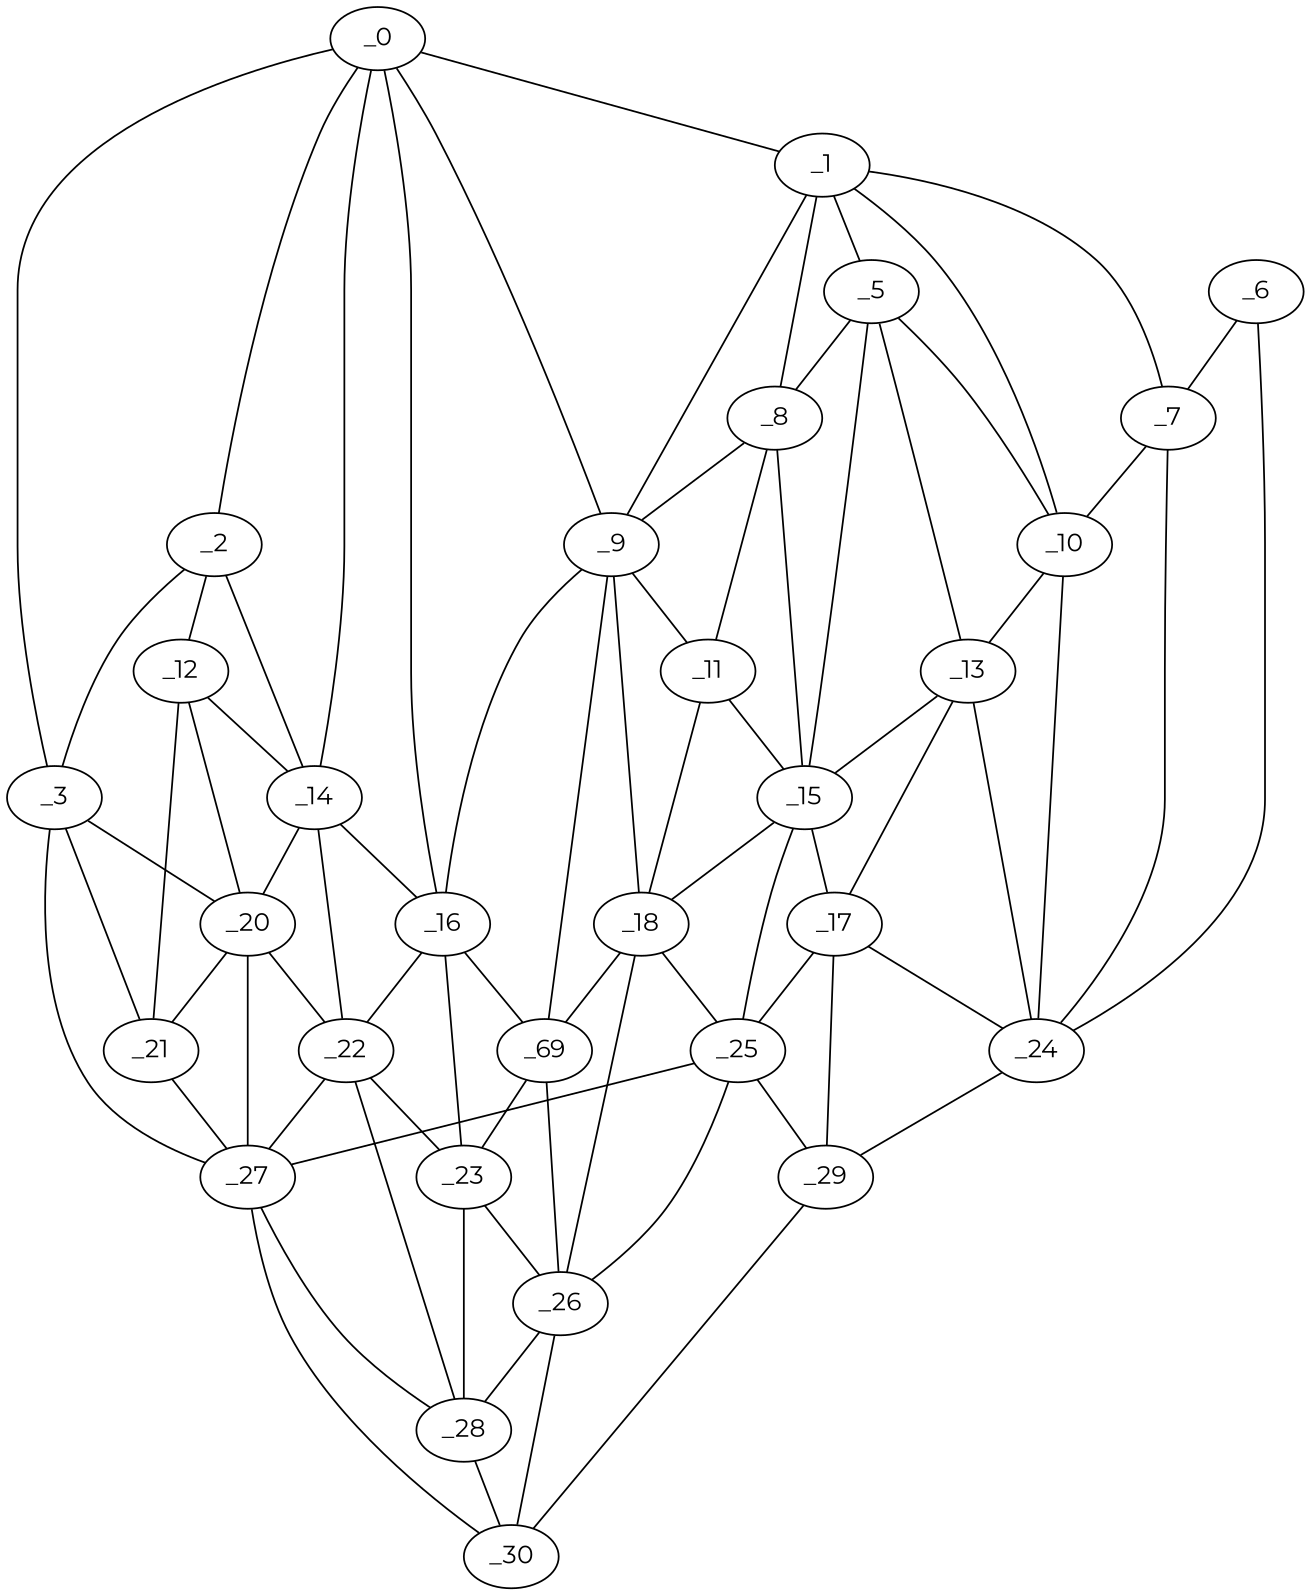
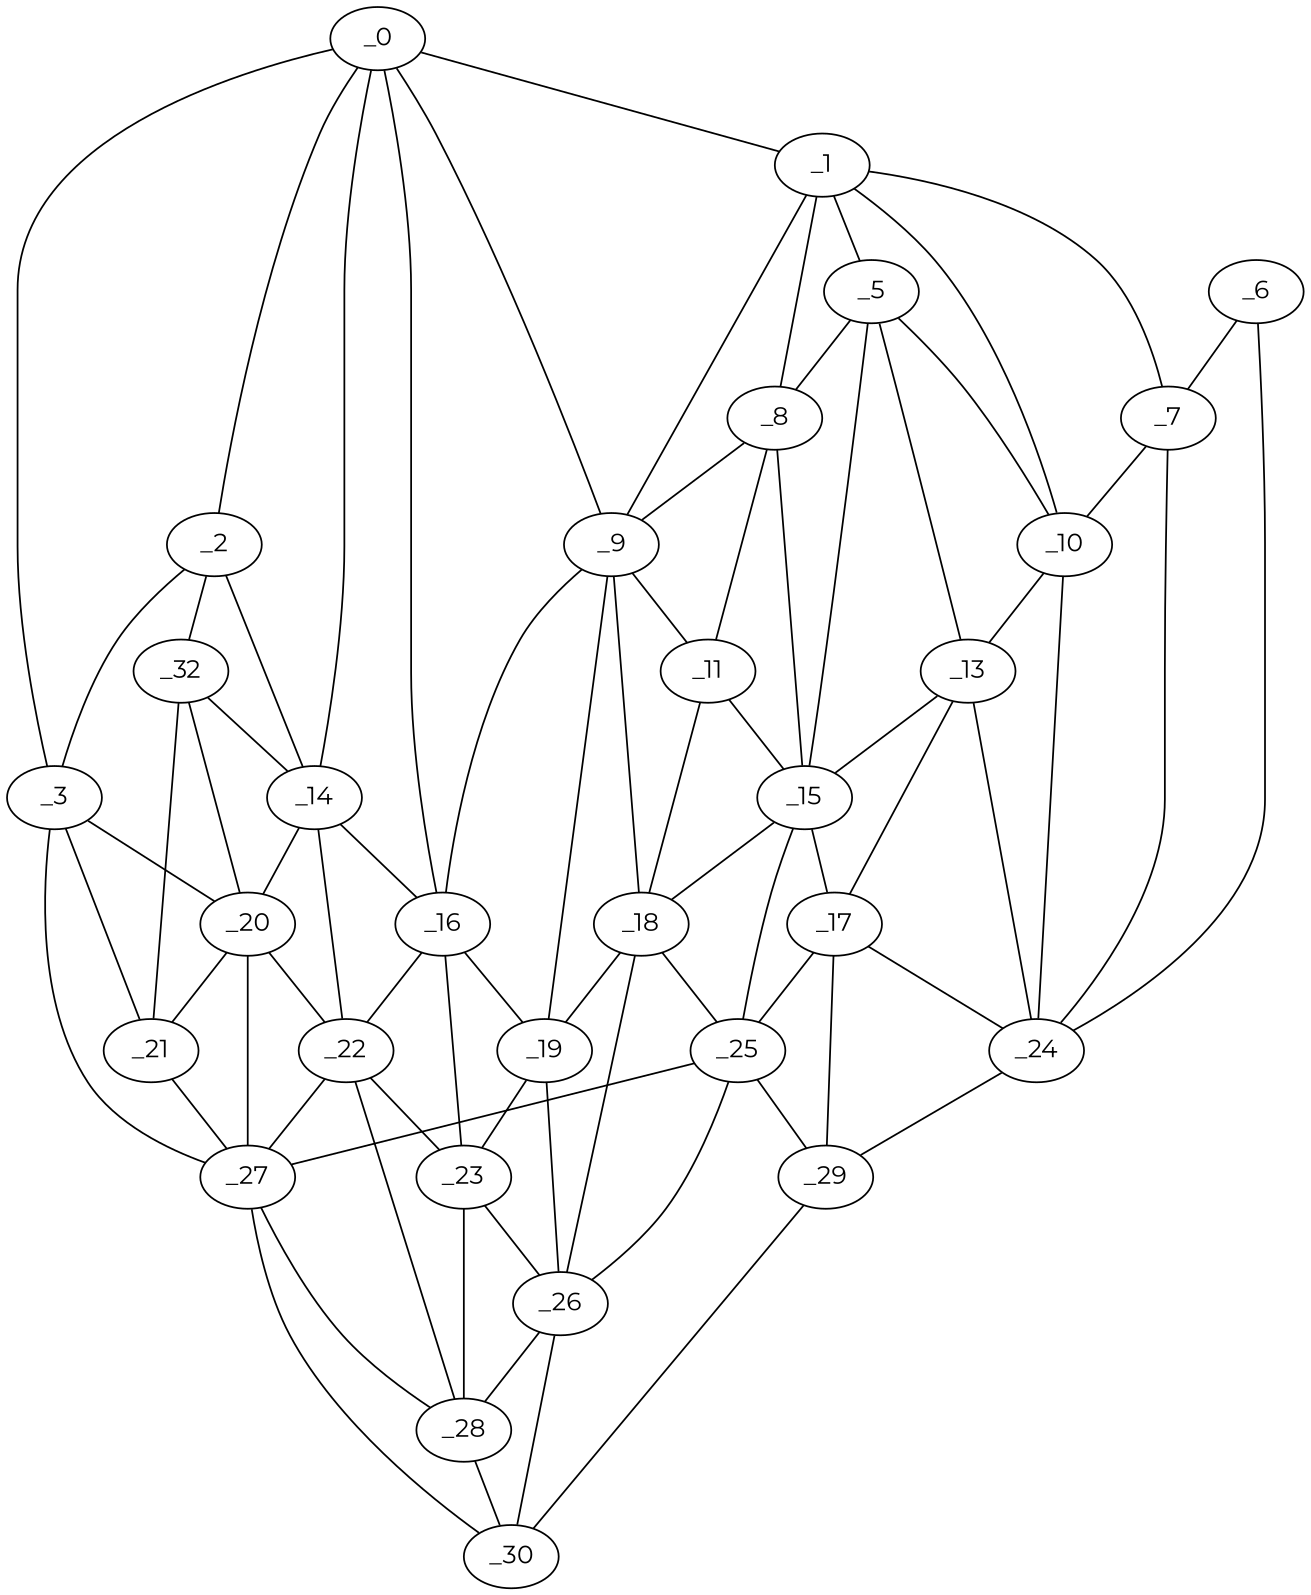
node "_12": label "_12" -> "_32"
node "_69": label "_69" -> "_19"
